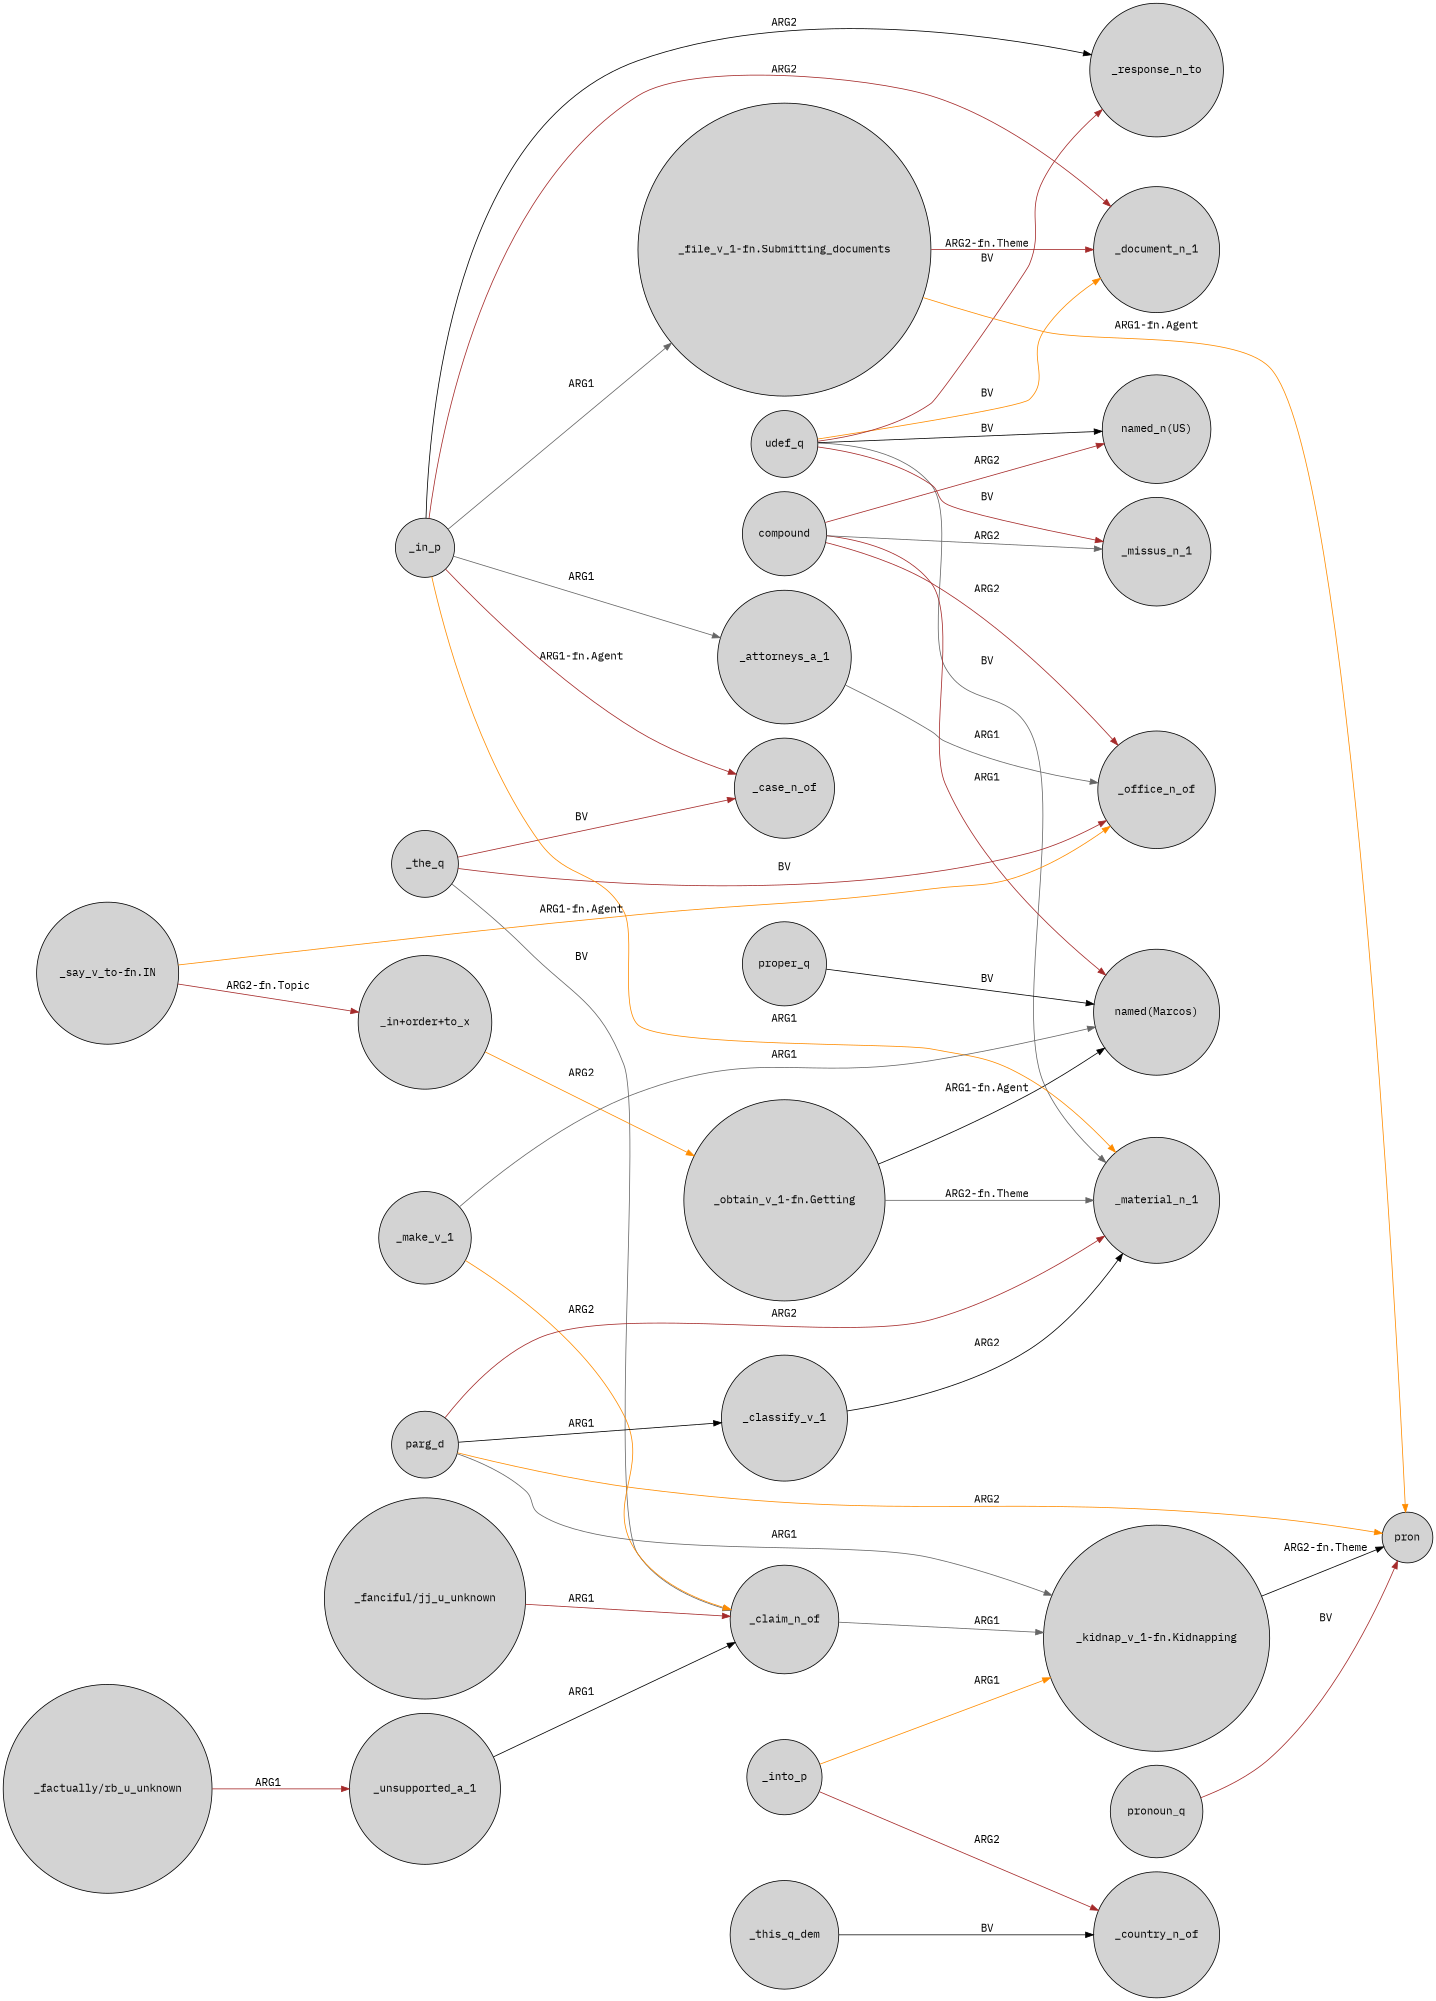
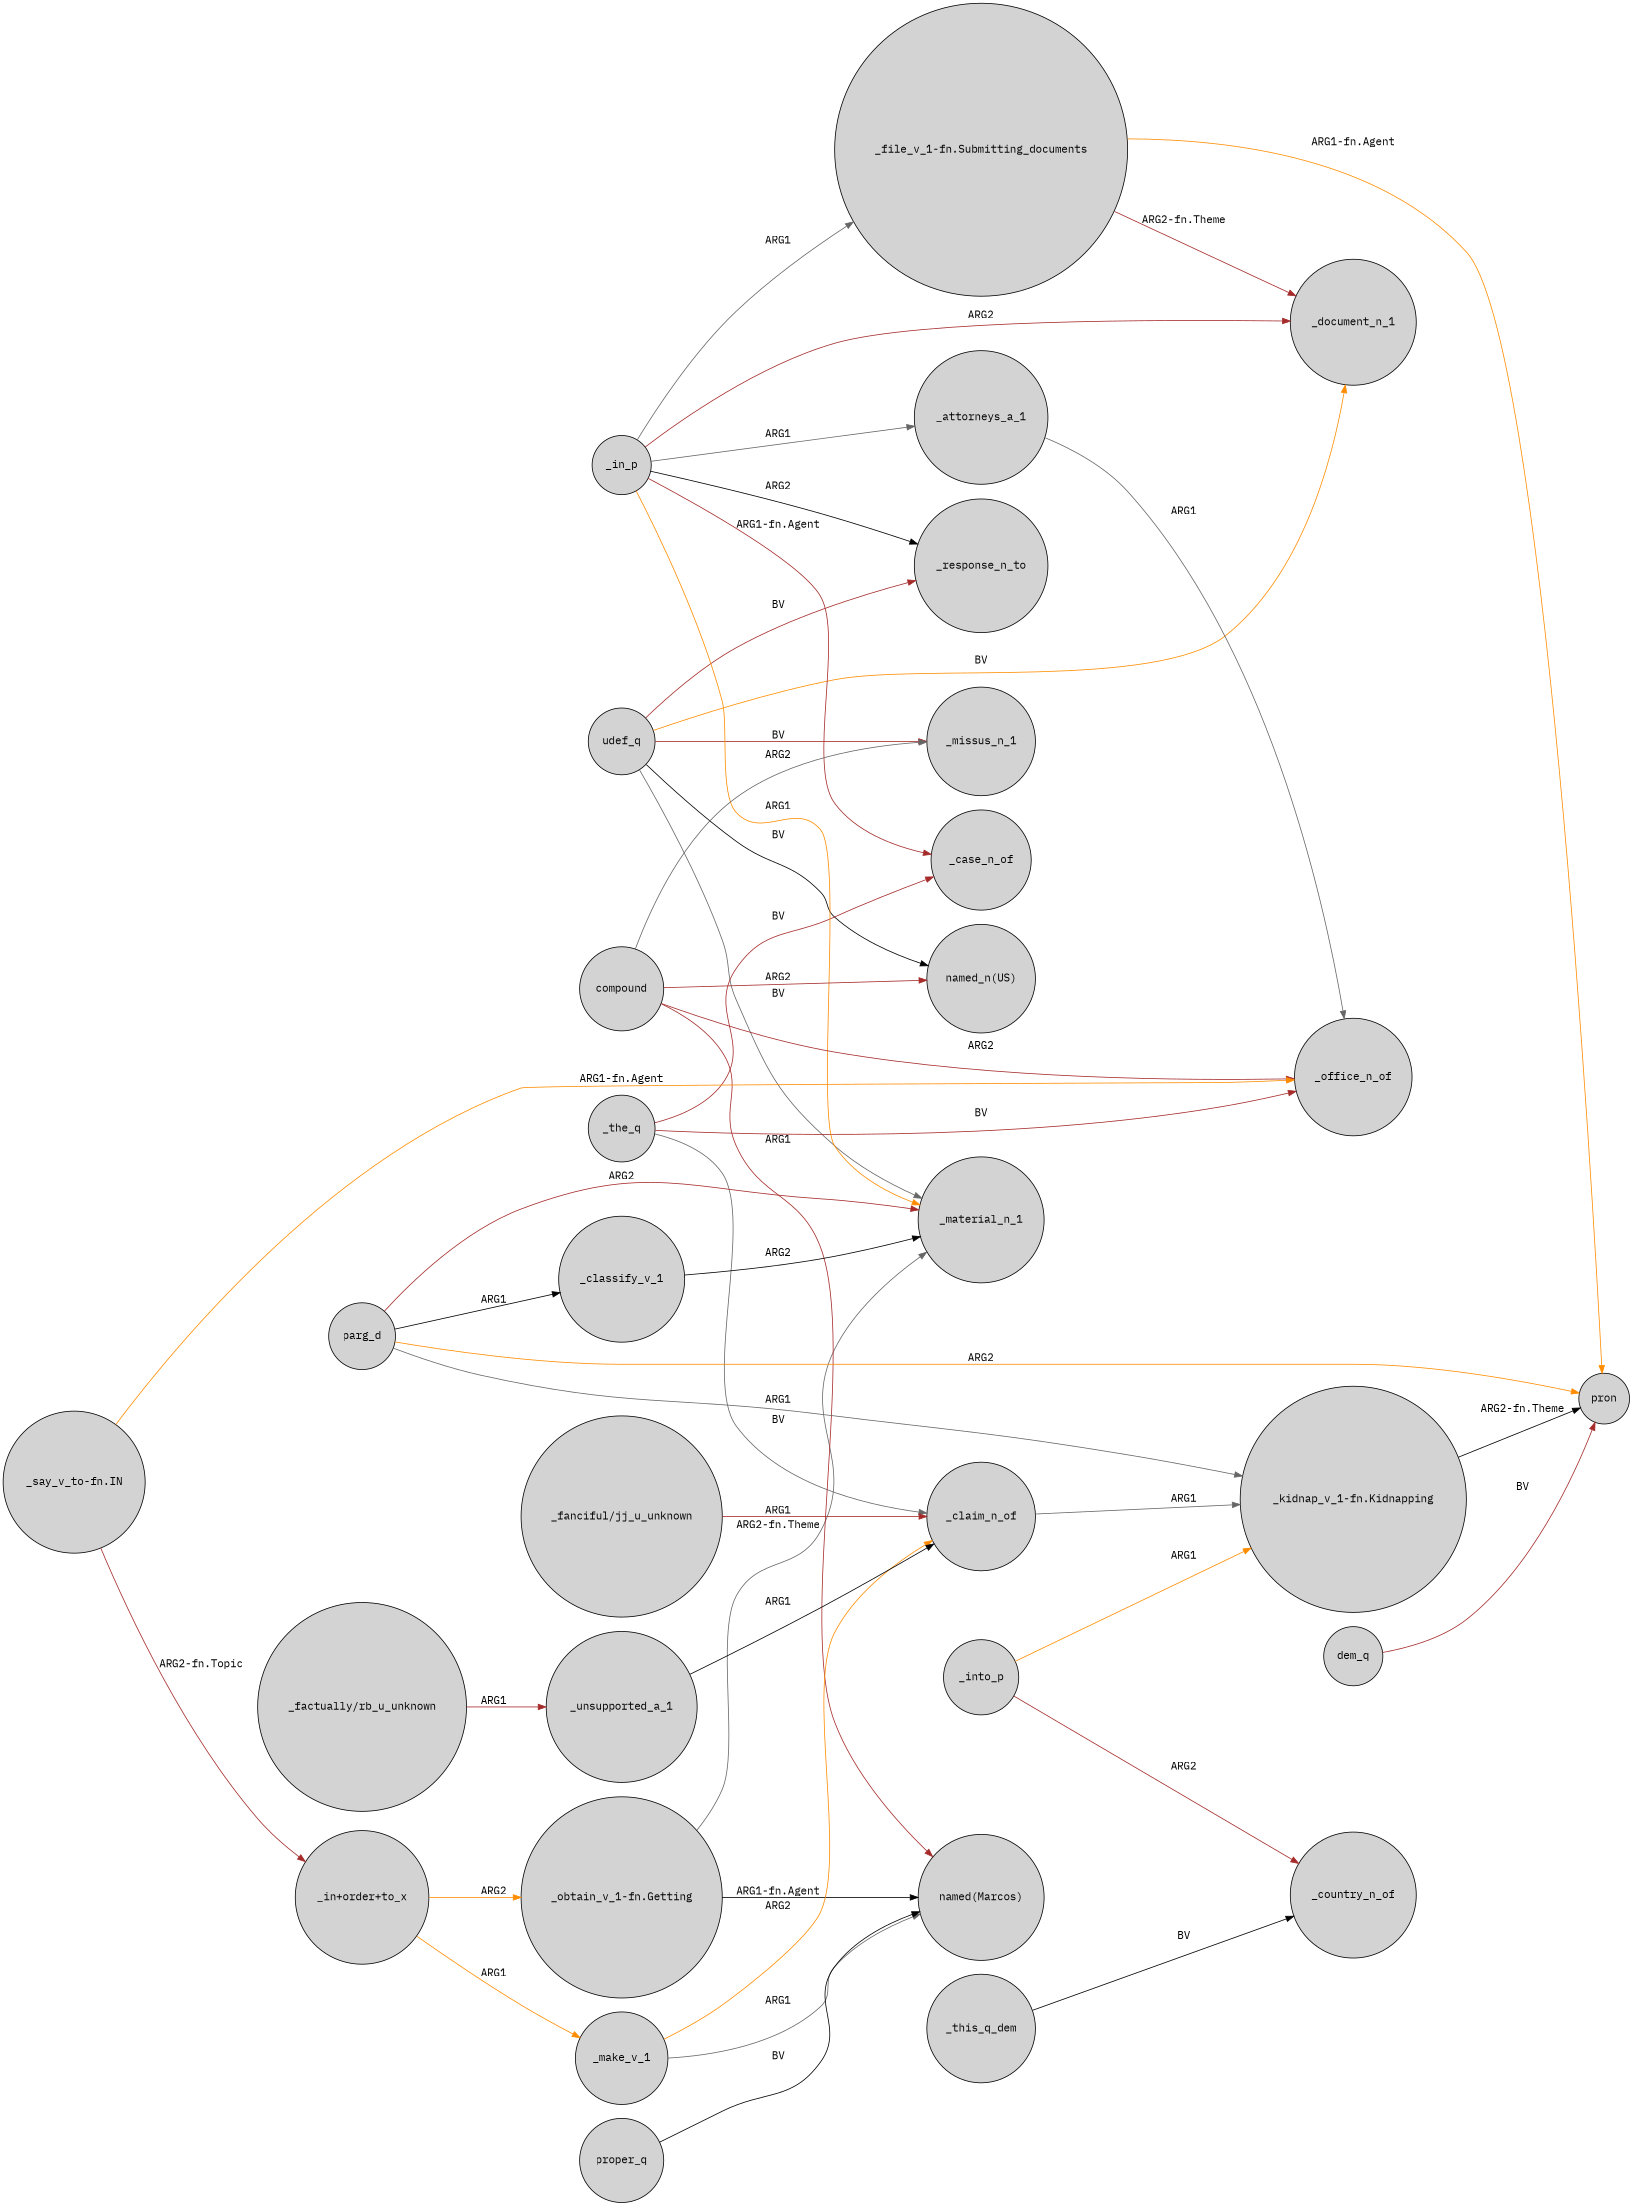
node "pronoun_q": label "pronoun_q" -> "dem_q"
edge "_in+order+to_x" -> "_make_v_1": added, label "ARG1"
